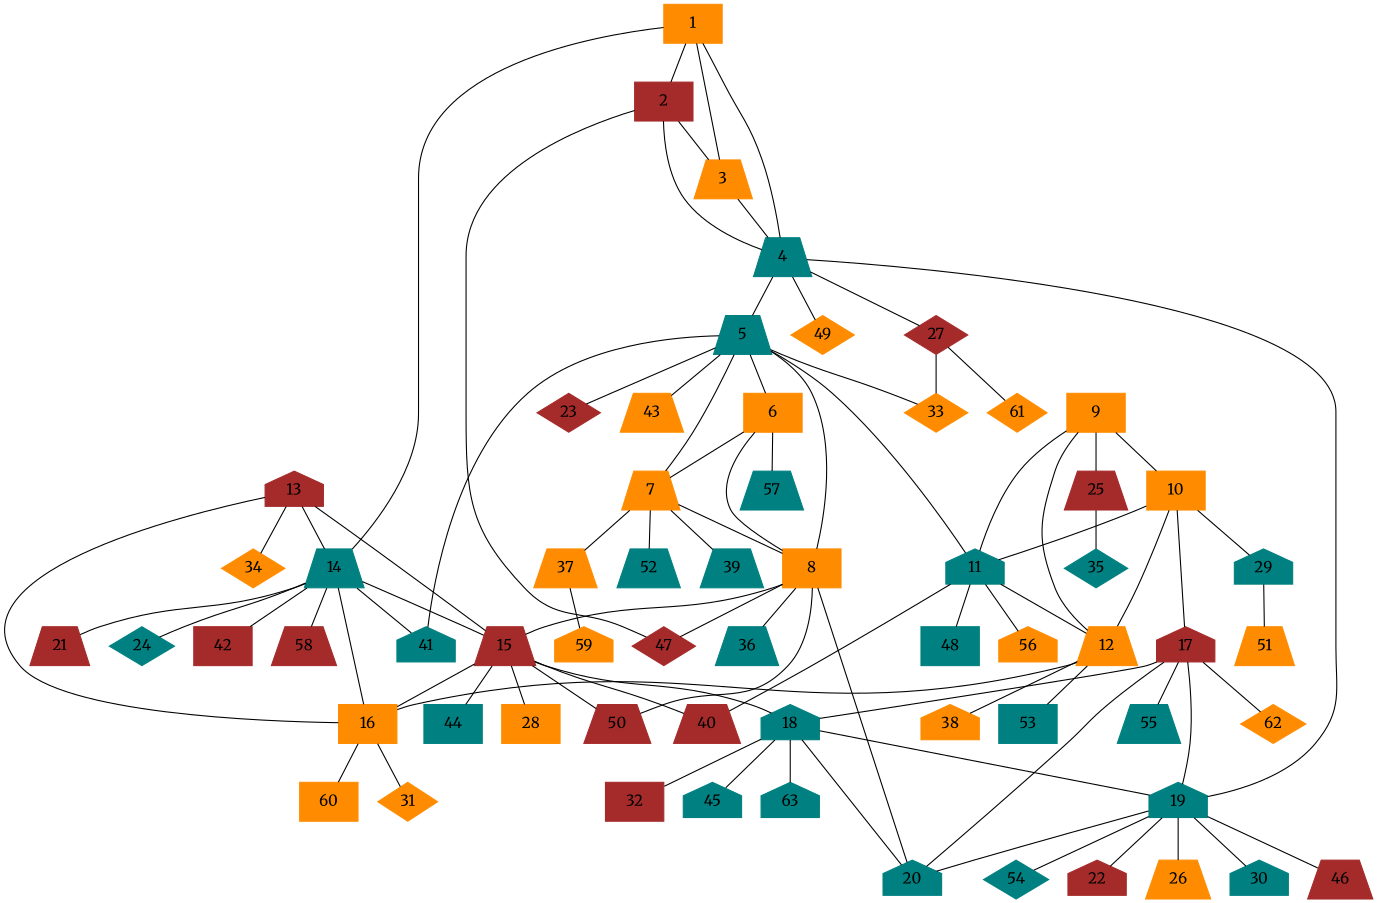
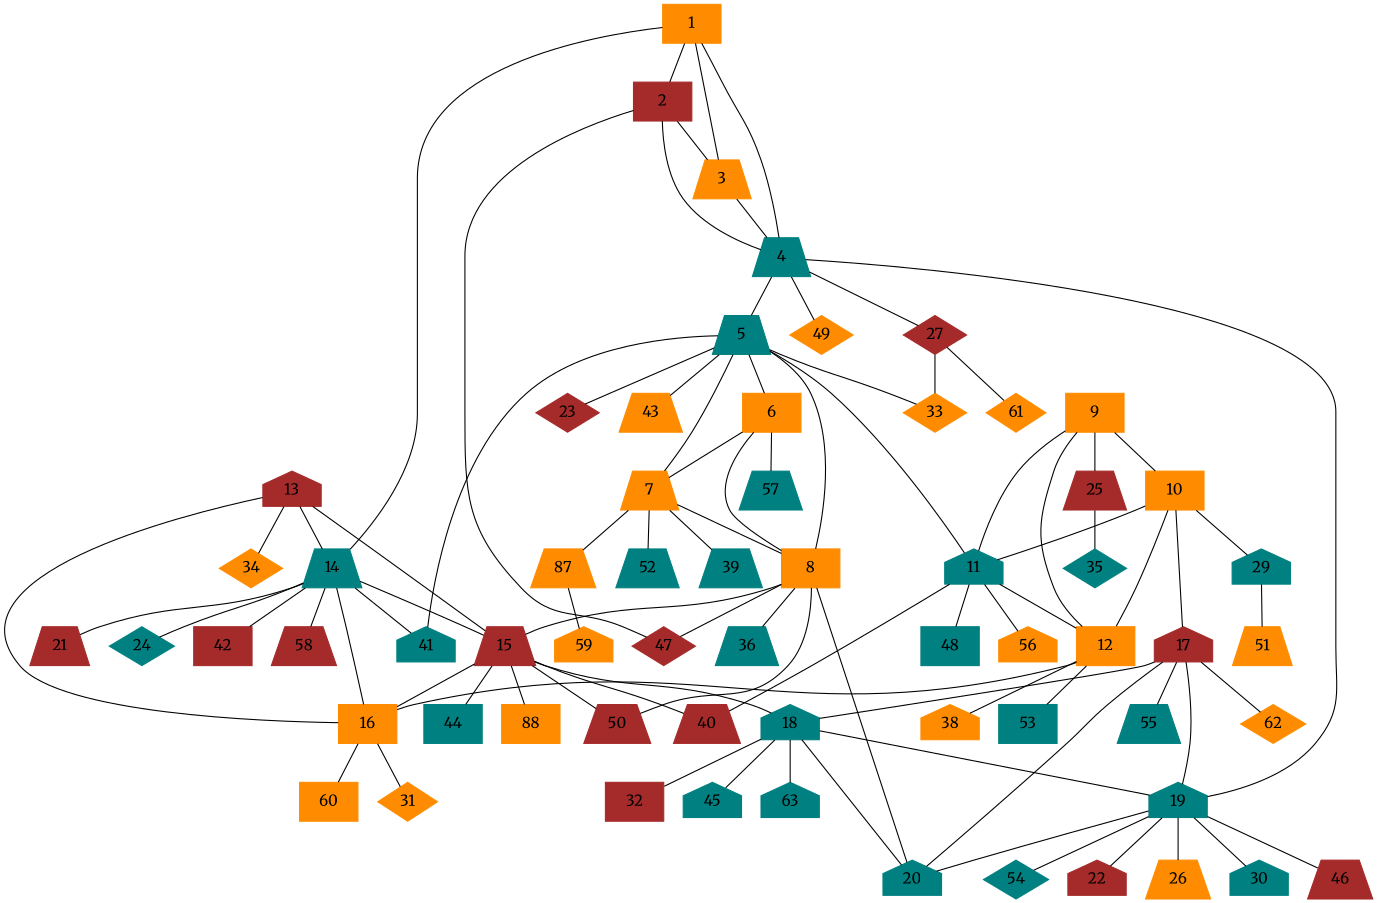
node "37": label "37" -> "87"
node "12": shape trapezium -> box
node "28": label "28" -> "88"
